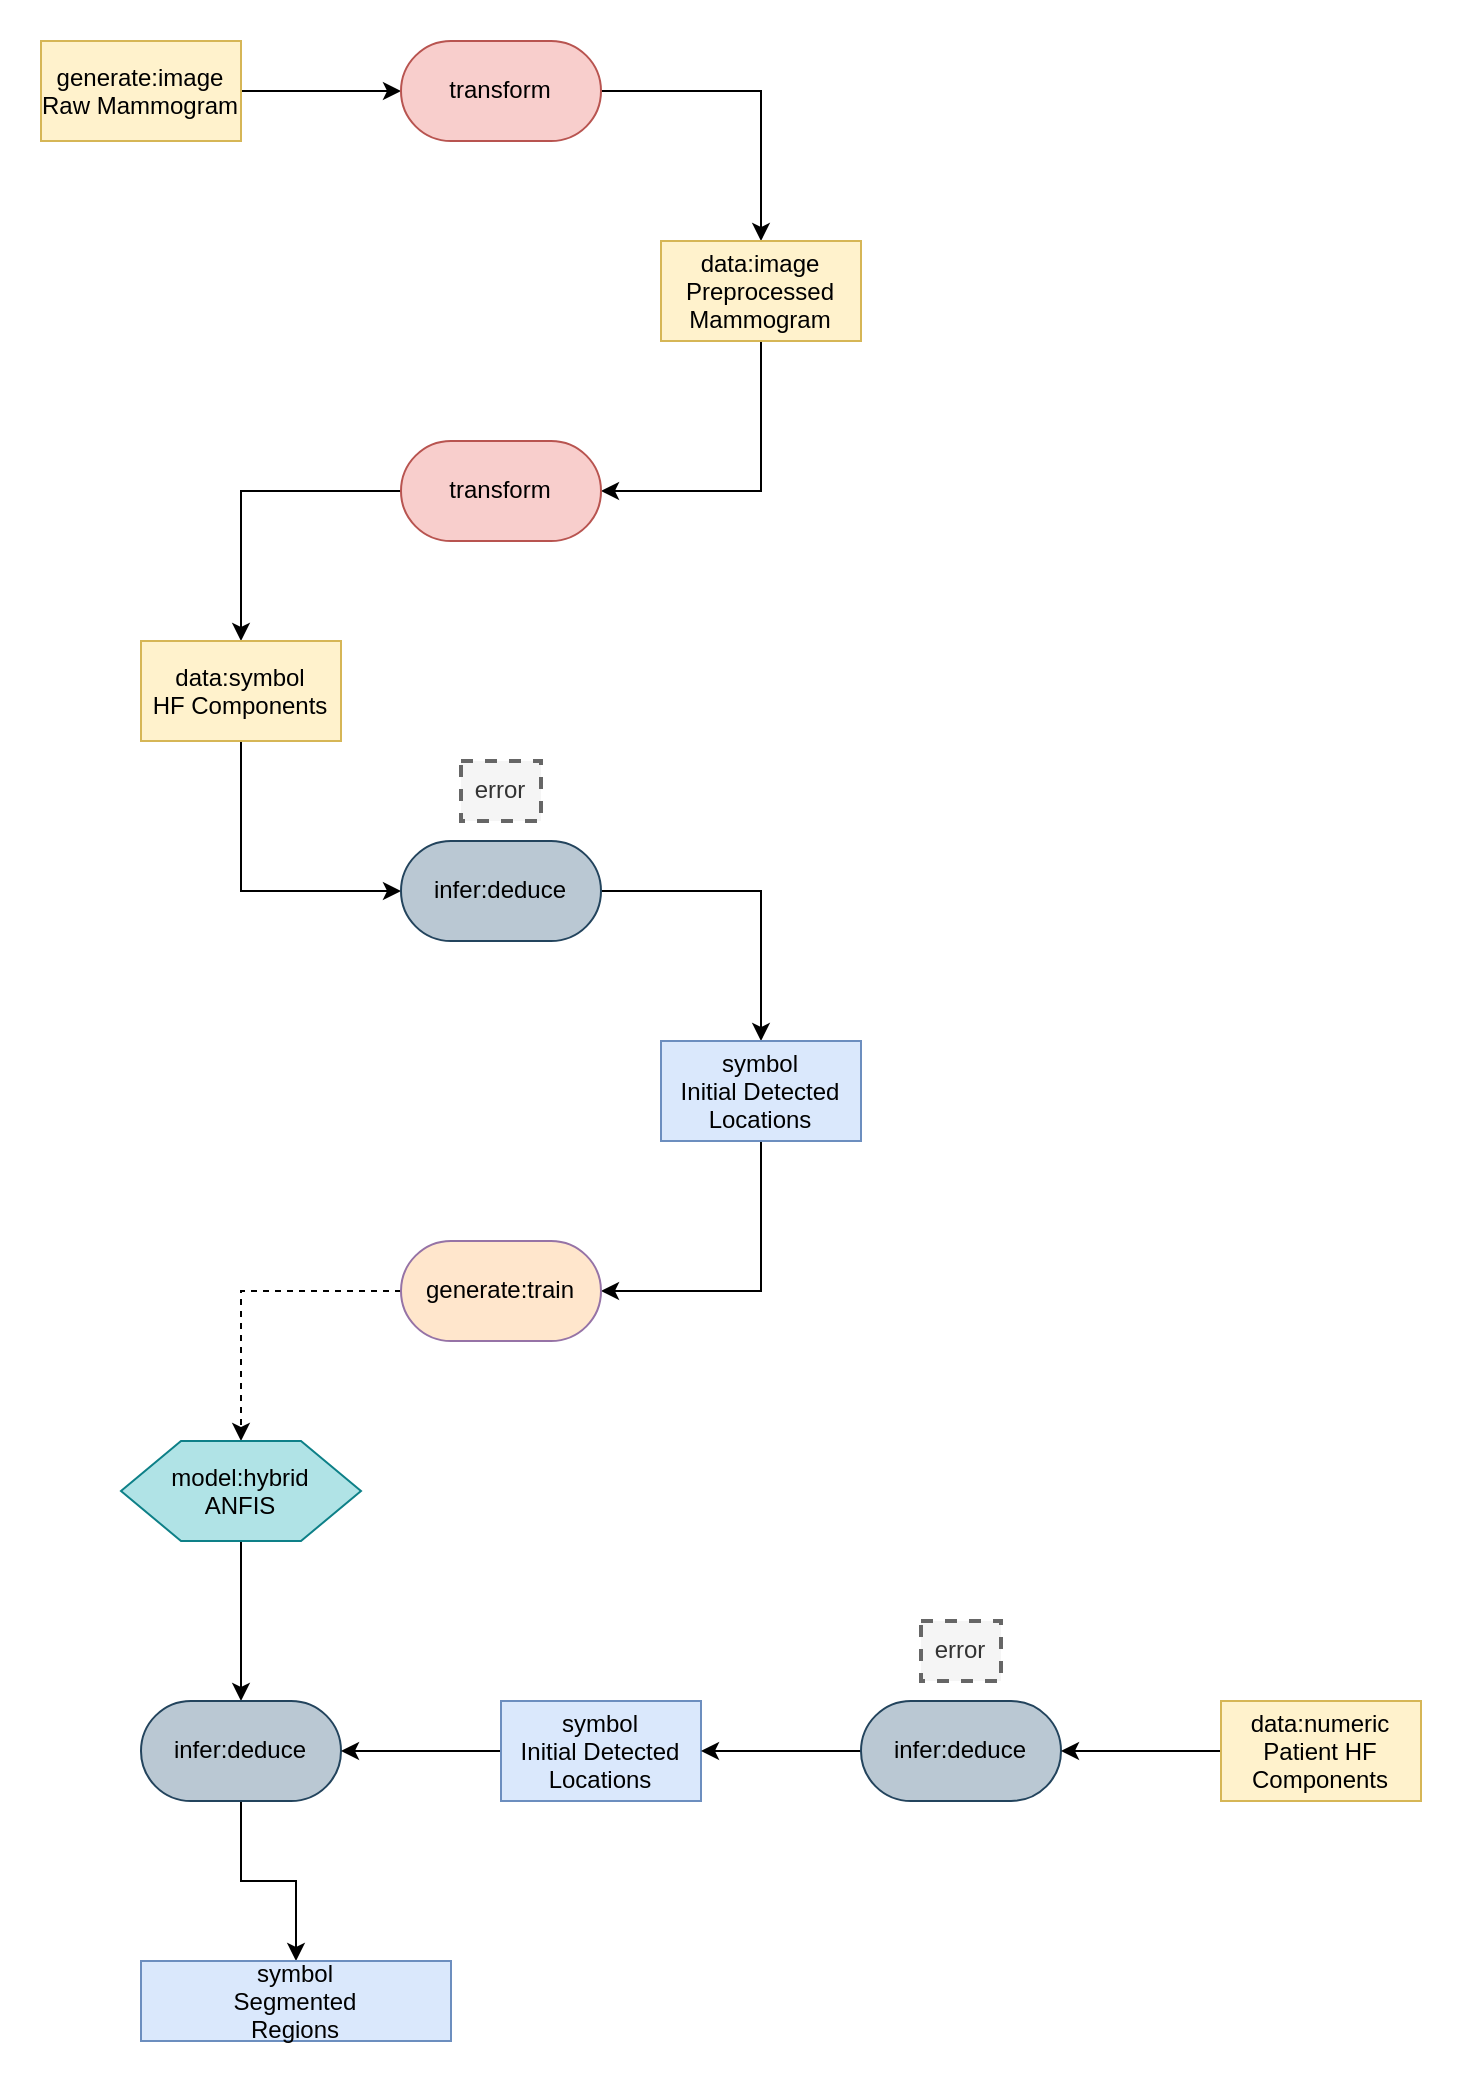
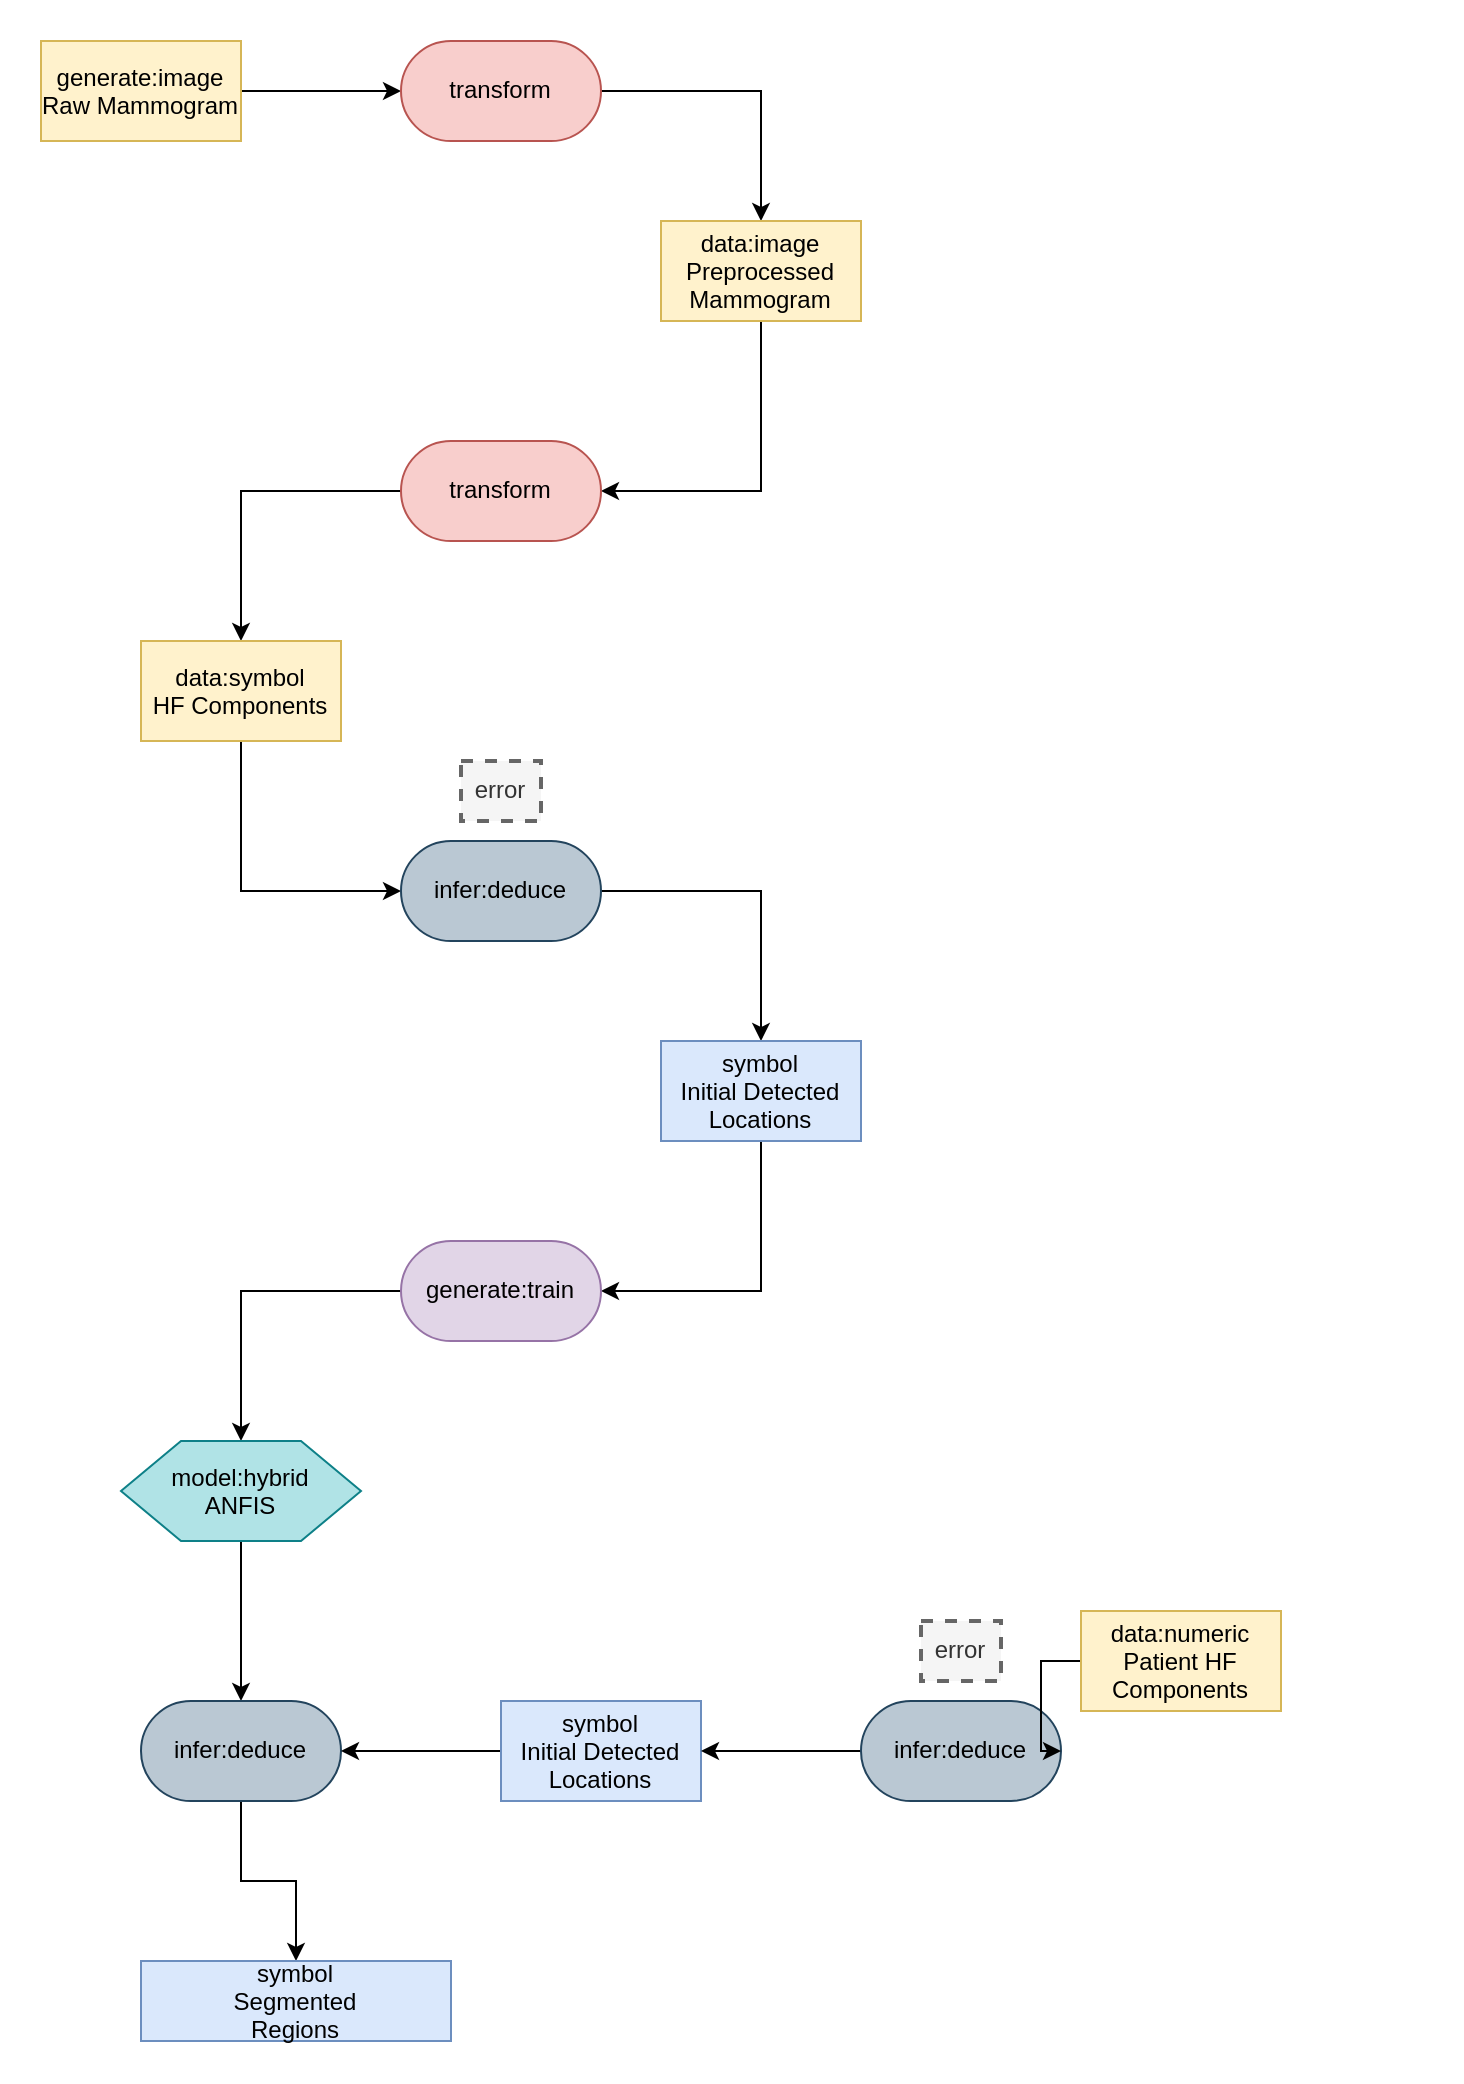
node "data:image Preprocessed Mammogram": moved (761, 291) -> (761, 271)
edge "generate:train" -> "model:hybrid ANFIS": style dashed -> solid
node "generate:train": fillcolor #ffe6cc -> #e1d5e7
node "data:numeric Patient HF Components": moved (1321, 1751) -> (1181, 1661)
